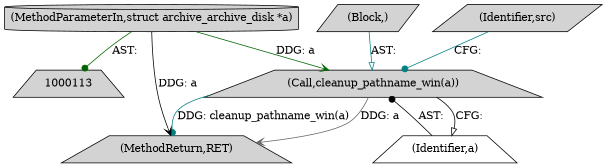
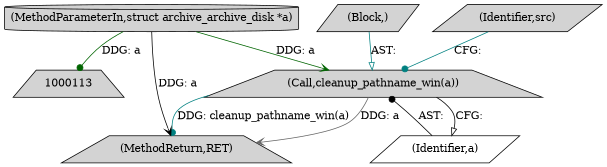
edge "(MethodParameterIn,struct archive_archive_disk *a)" -> "1000113": label "AST: " -> "DDG: a"
node "(Identifier,a)": shape trapezium -> parallelogram
